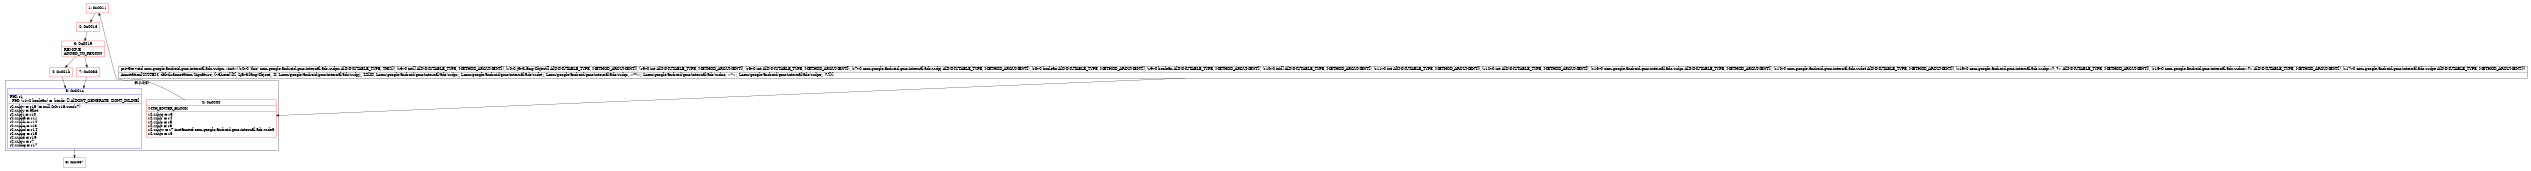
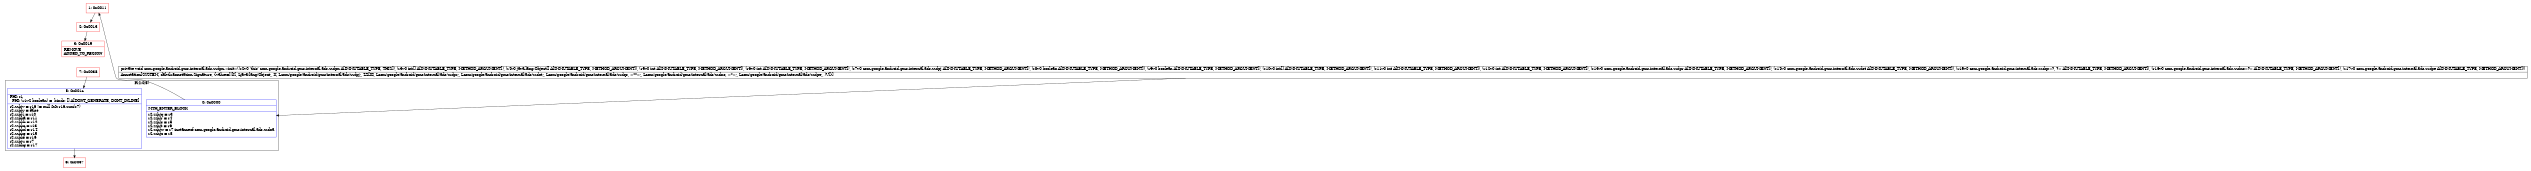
edge "3: 0x0019" -> "7: 0x0038": removed
node "4: 0x001b": removed
node "0: 0x0000": color red -> blue
